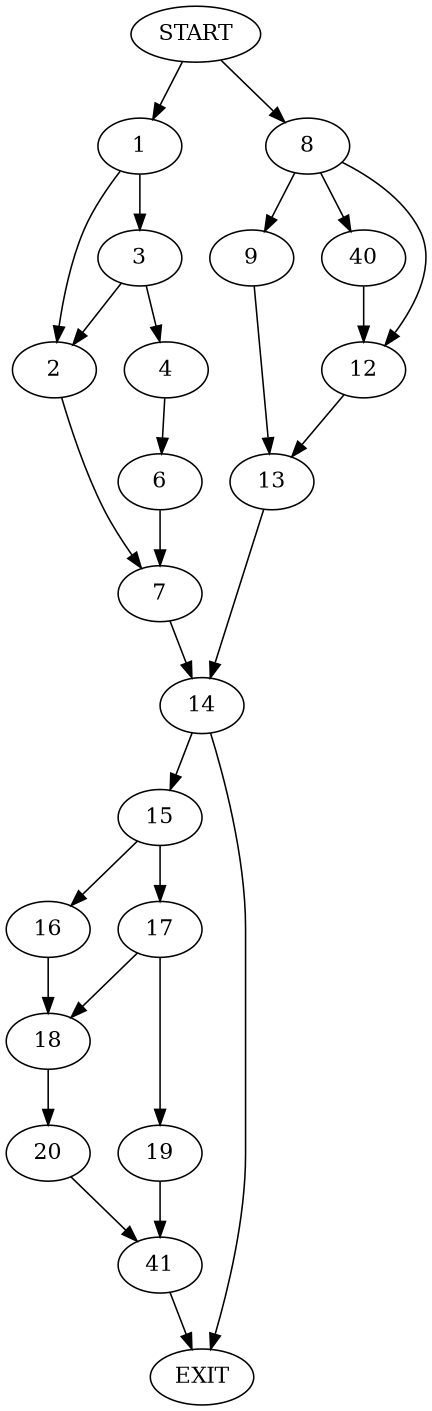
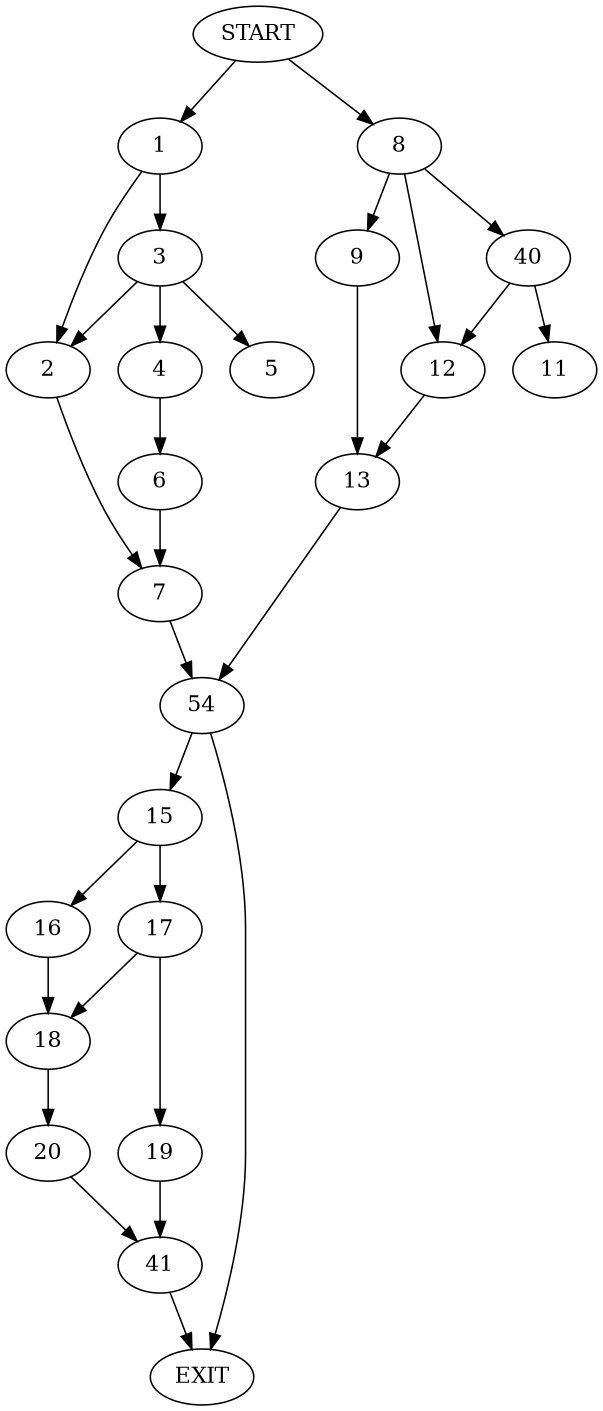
node "5": added
node "11": added
node "14": label "14" -> "54"
